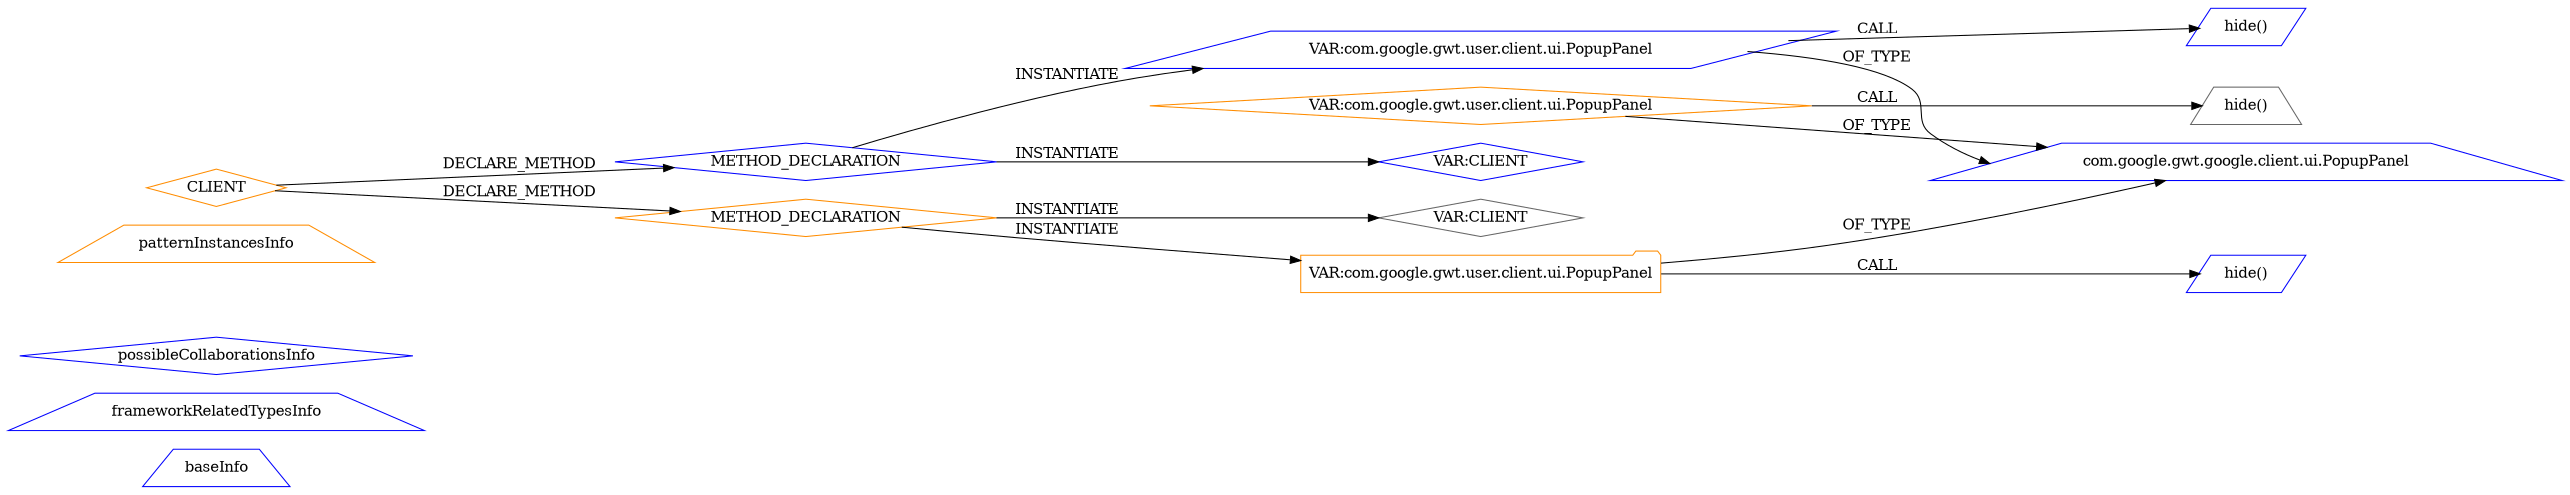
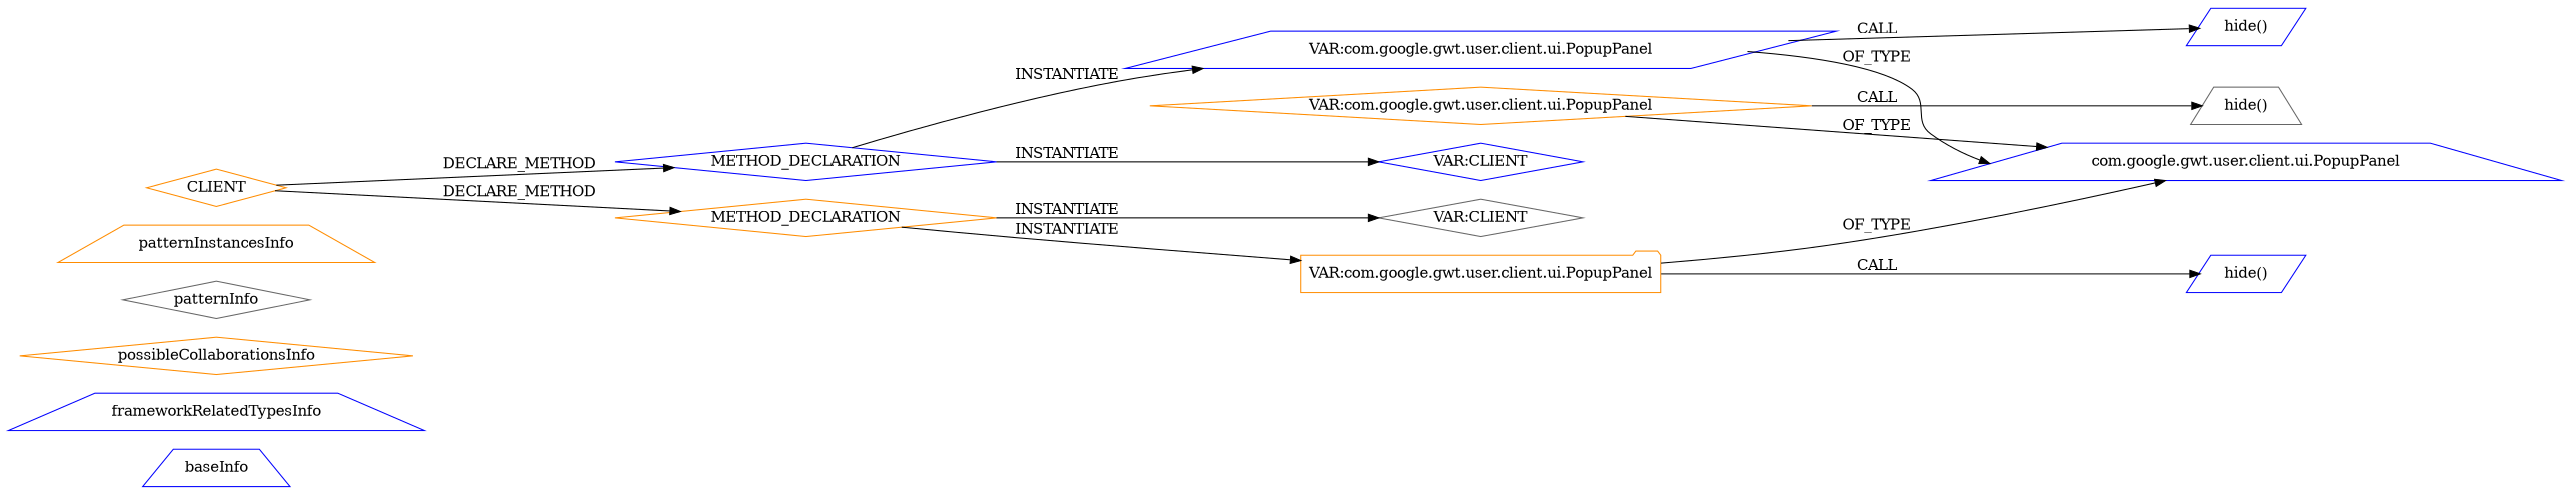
node "com.google.gwt.google.client.ui.PopupPanel": label "com.google.gwt.google.client.ui.PopupPanel" -> "com.google.gwt.user.client.ui.PopupPanel"
node "patternInfo": added
node "possibleCollaborationsInfo": color blue -> darkorange
